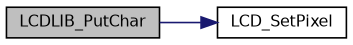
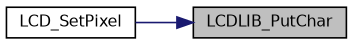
edge "LCDLIB_PutChar" -> "LCD_SetPixel": reversed
